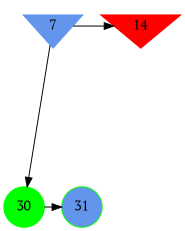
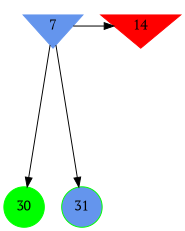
edge "30" -> "31": now "7" -> "31"
